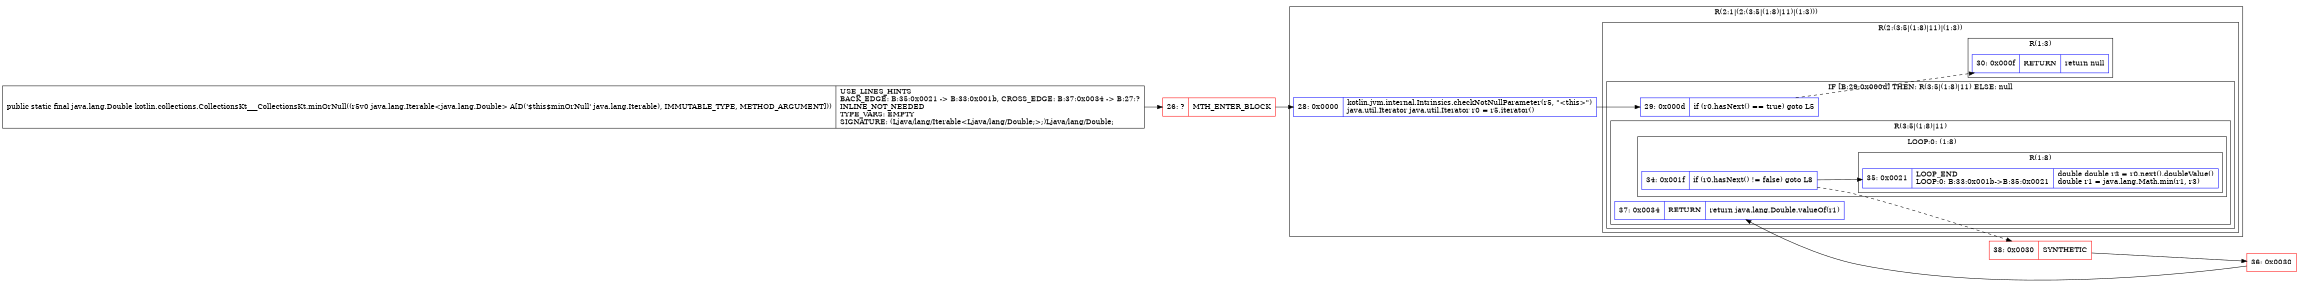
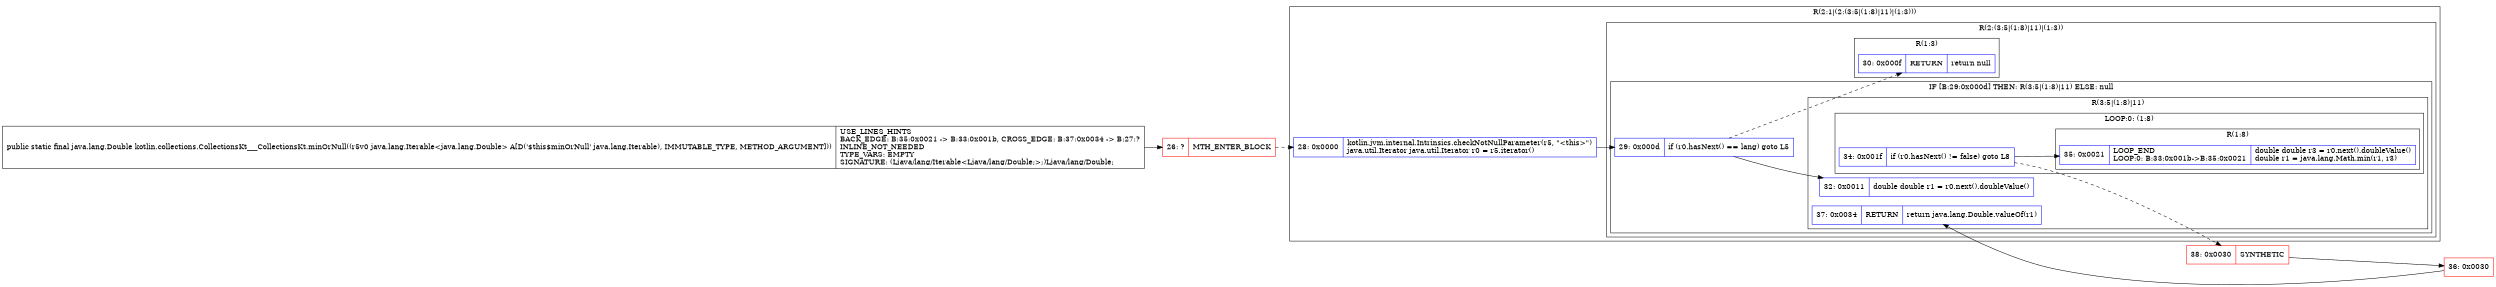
edge "26: ?" -> "28: 0x0000": style solid -> dashed
node "29: 0x000d": text "if (r0.hasNext() == true) goto L5" -> "if (r0.hasNext() == lang) goto L5"
node "32: 0x0011": added
